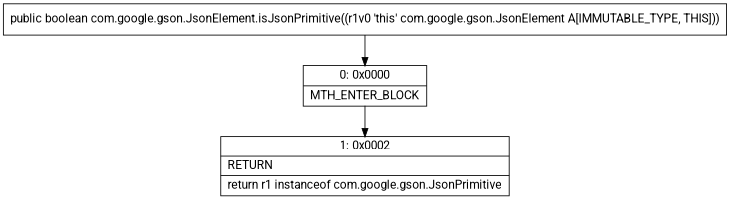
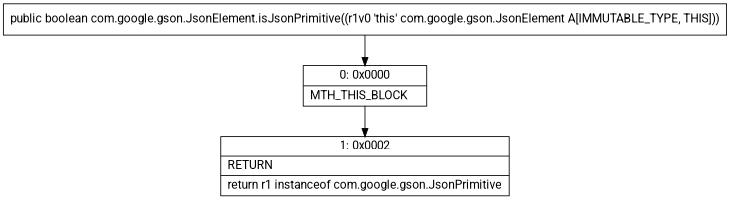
node "0: 0x0000": text "MTH_ENTER_BLOCK" -> "MTH_THIS_BLOCK"
